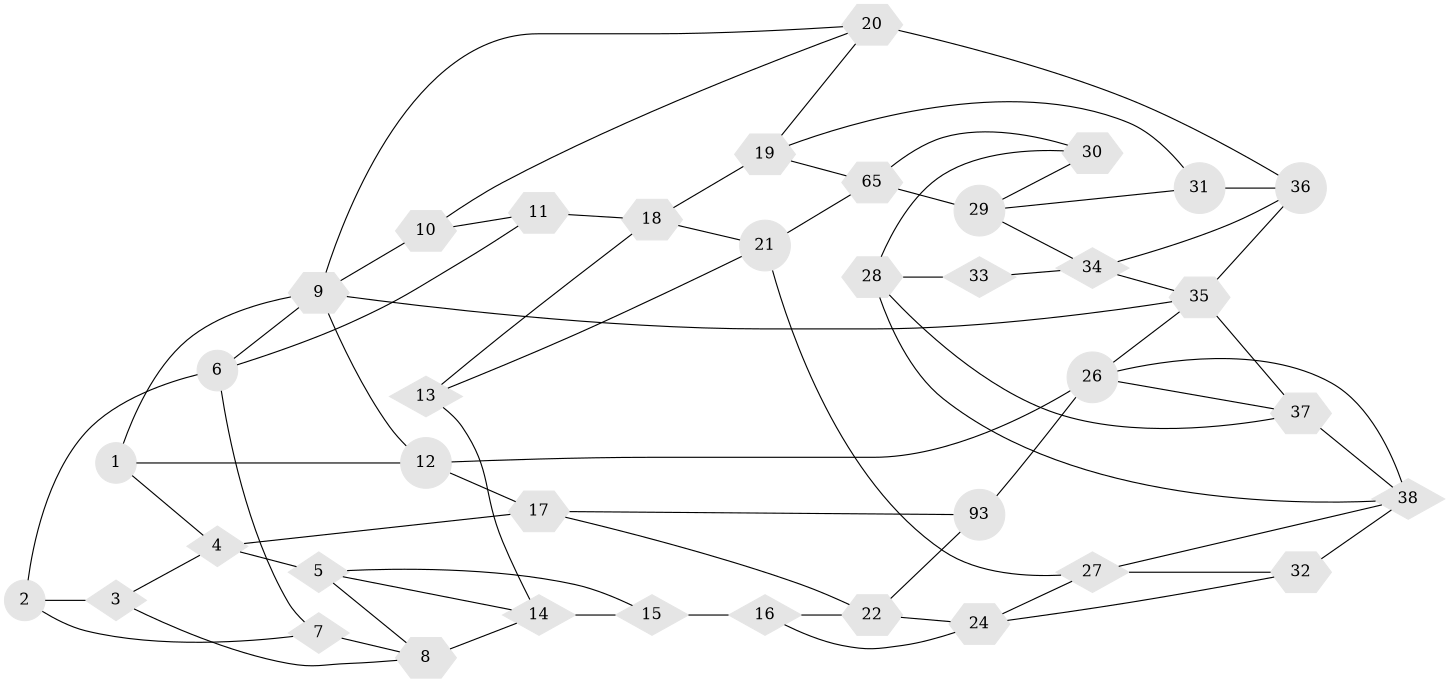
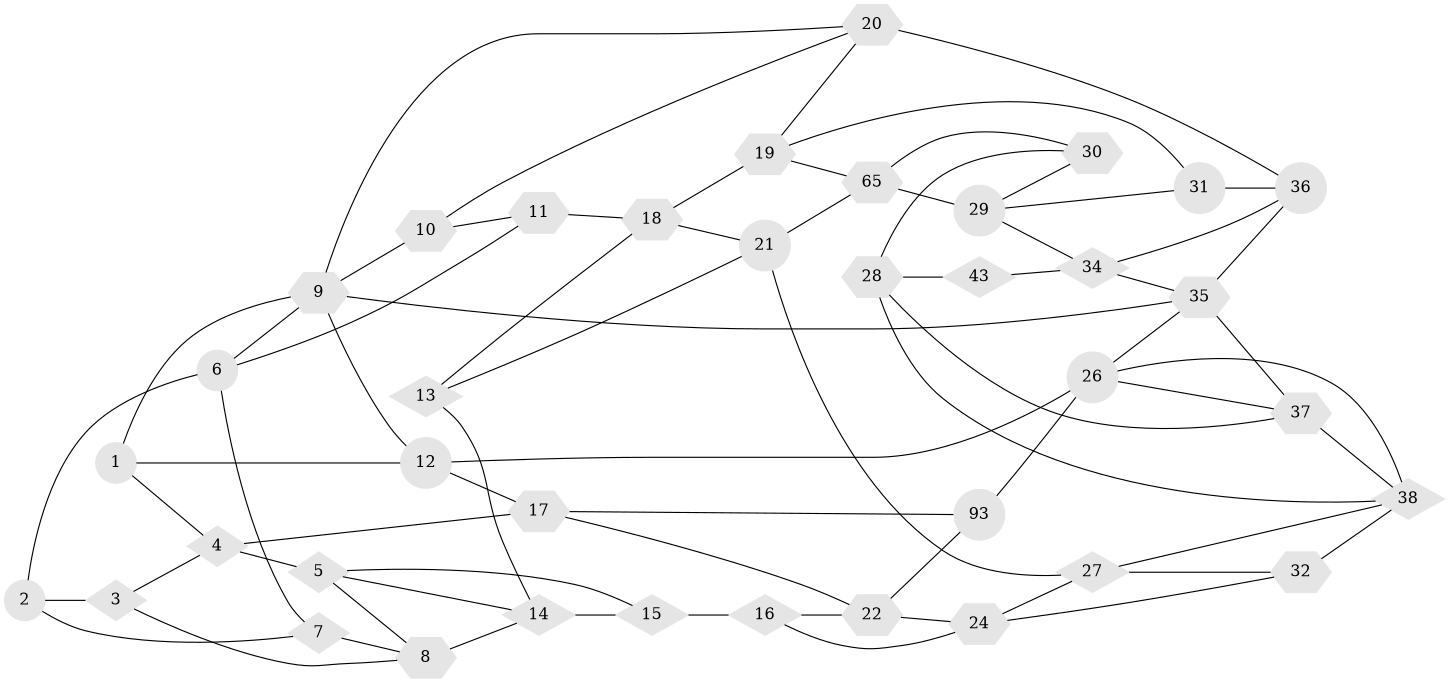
node "33": label "33" -> "43"
